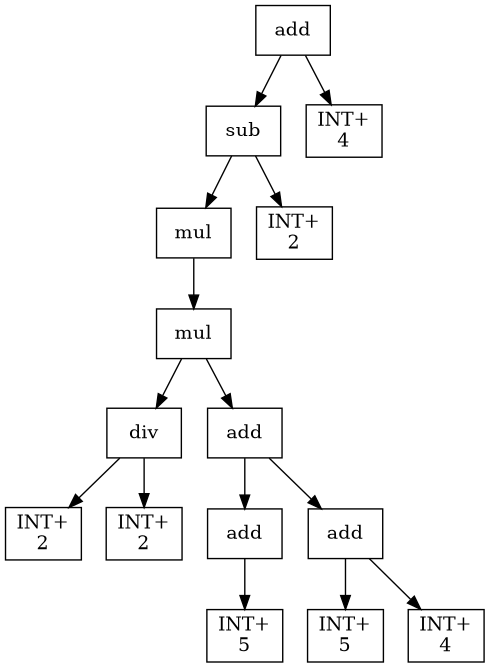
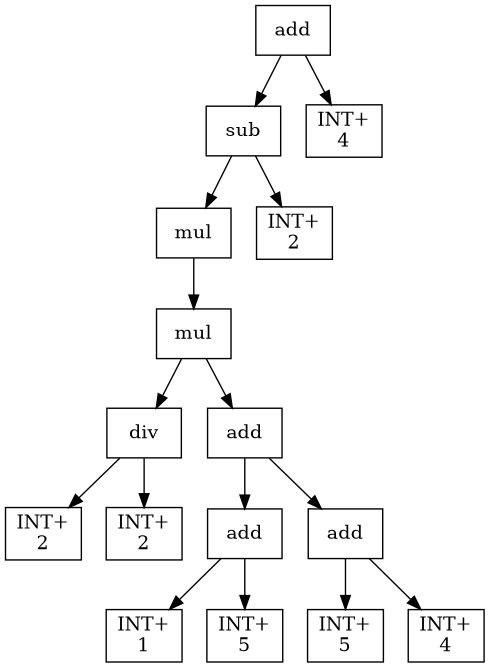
node "INT+ 1": added
